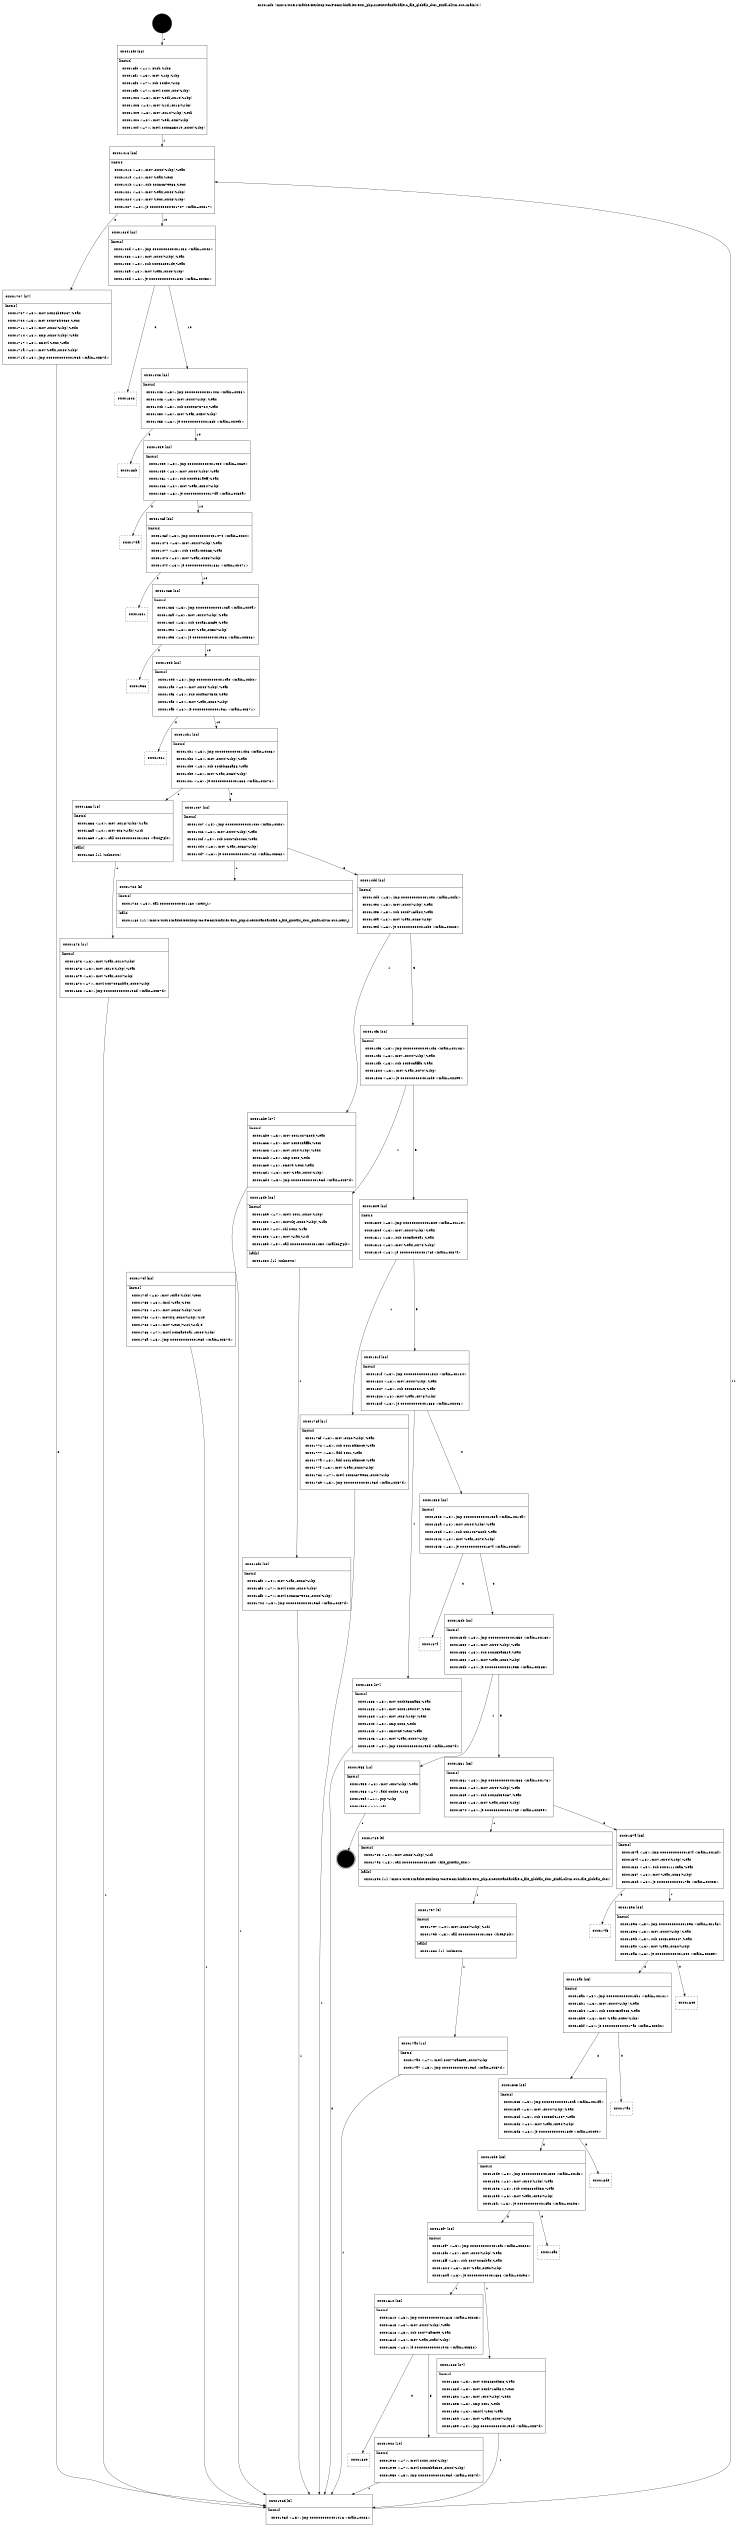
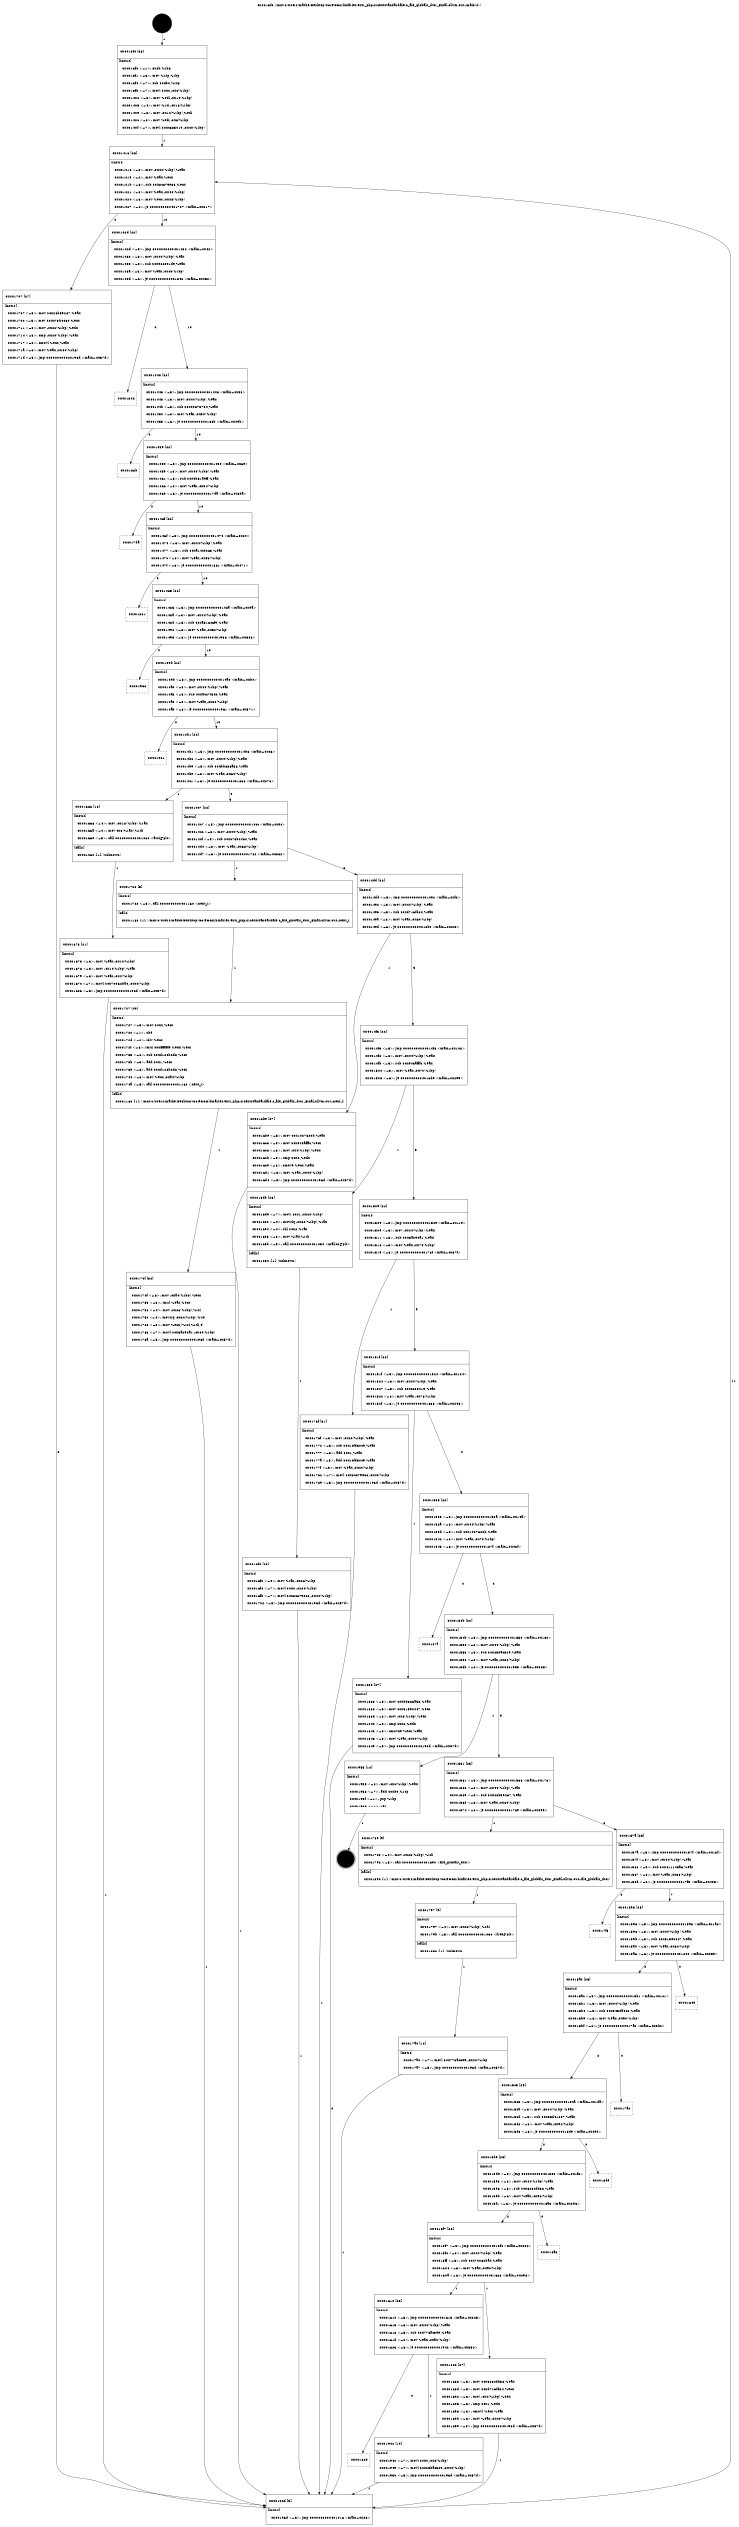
node "0x401727 [40]": added
edge "0x401610 [25]" -> "0x401942 [19]": label " 5" -> " 1"
